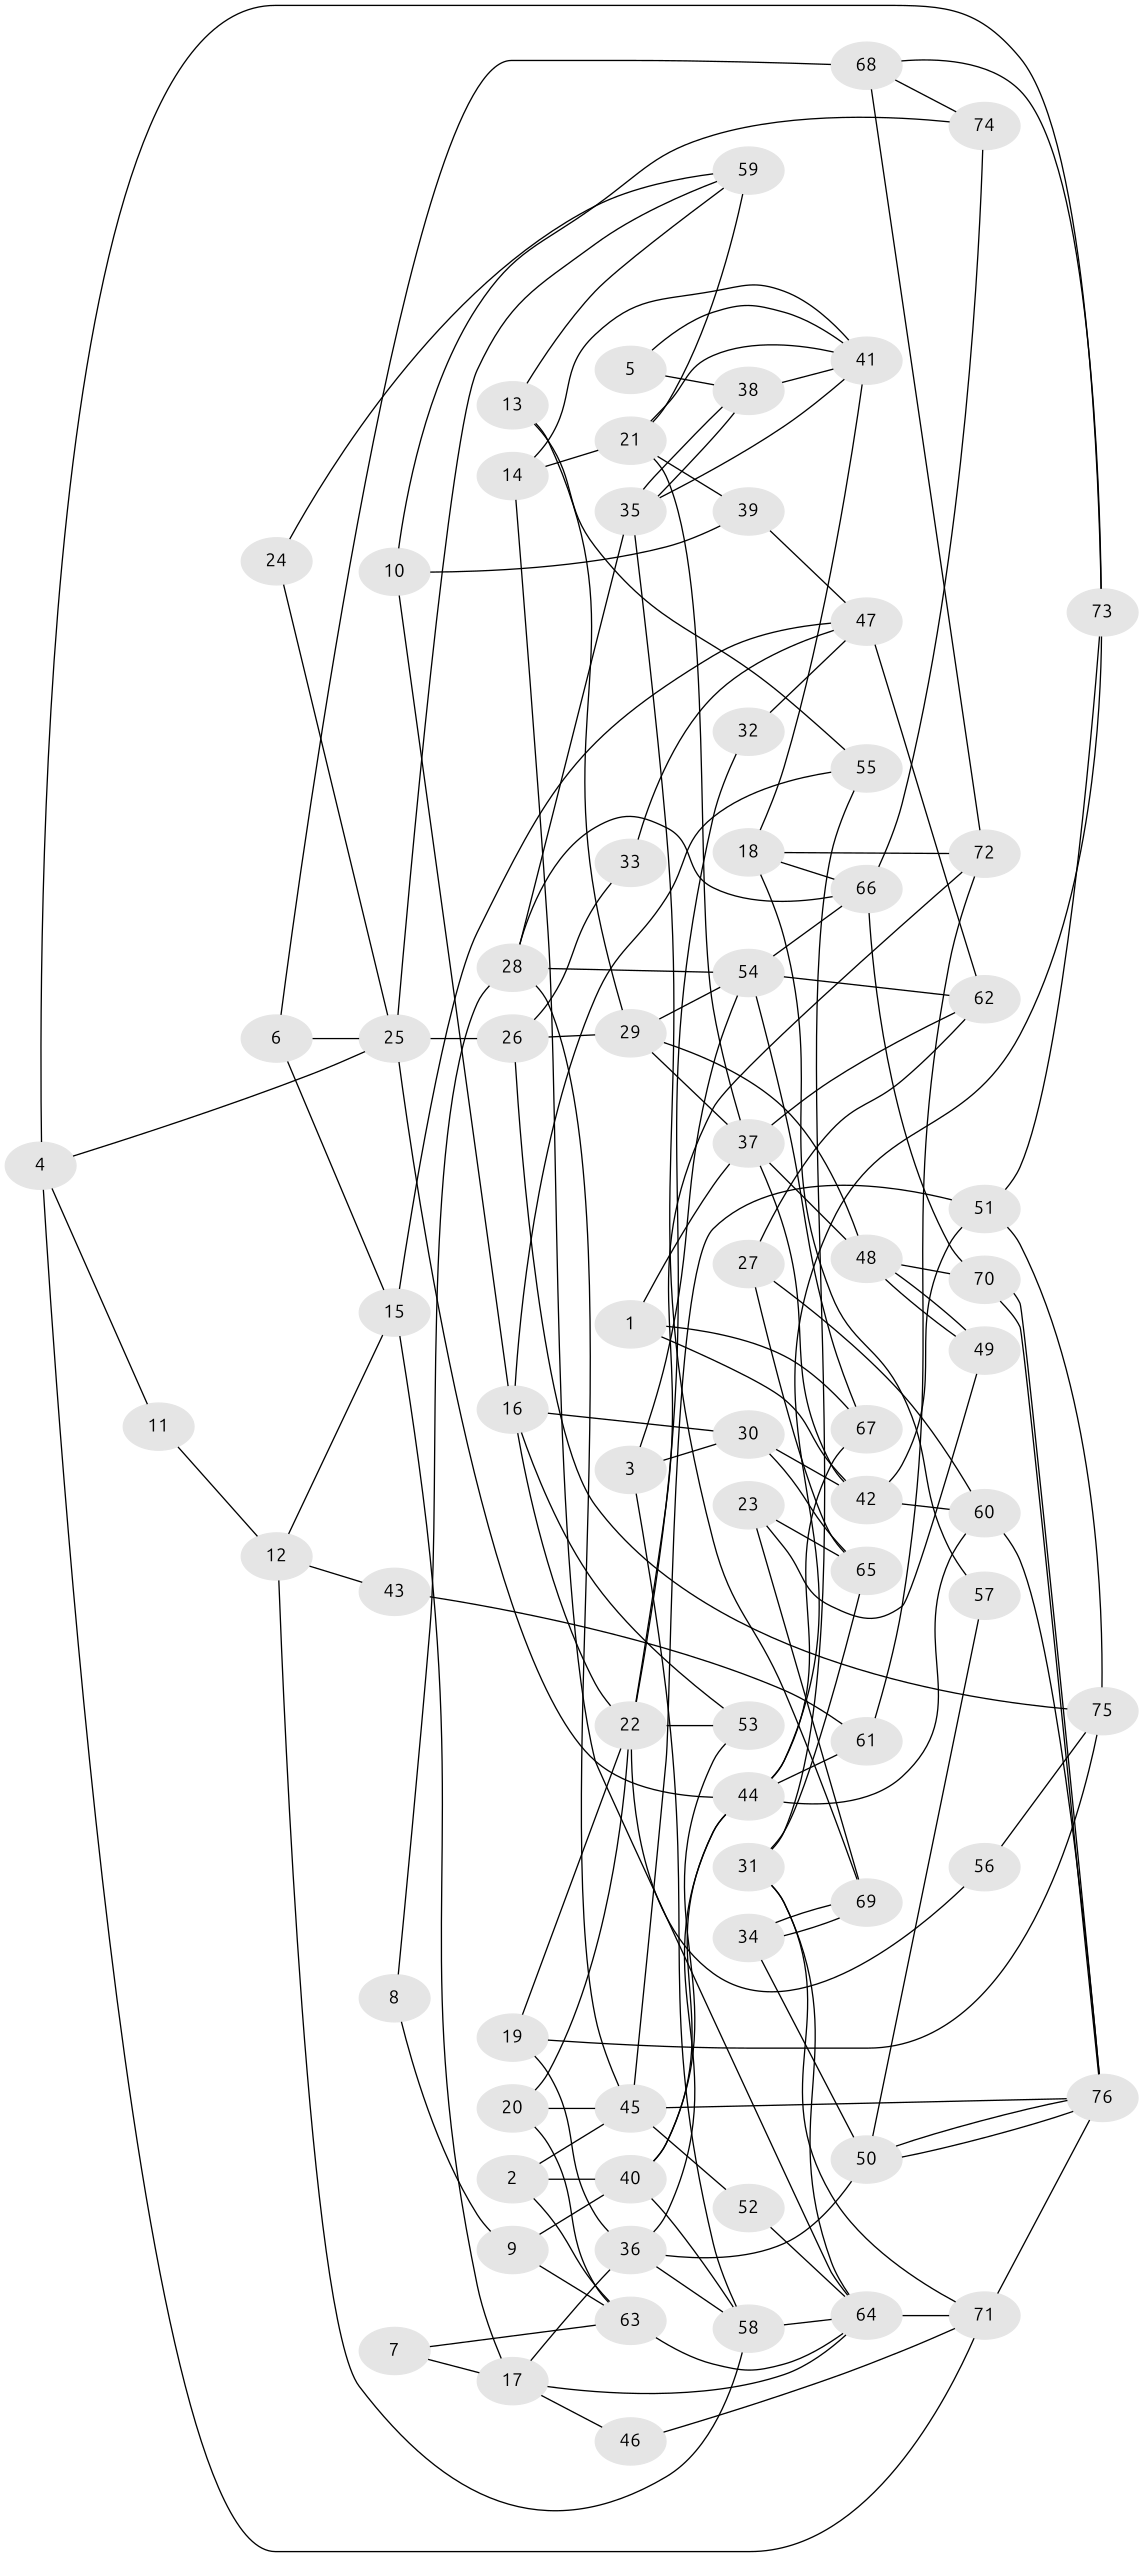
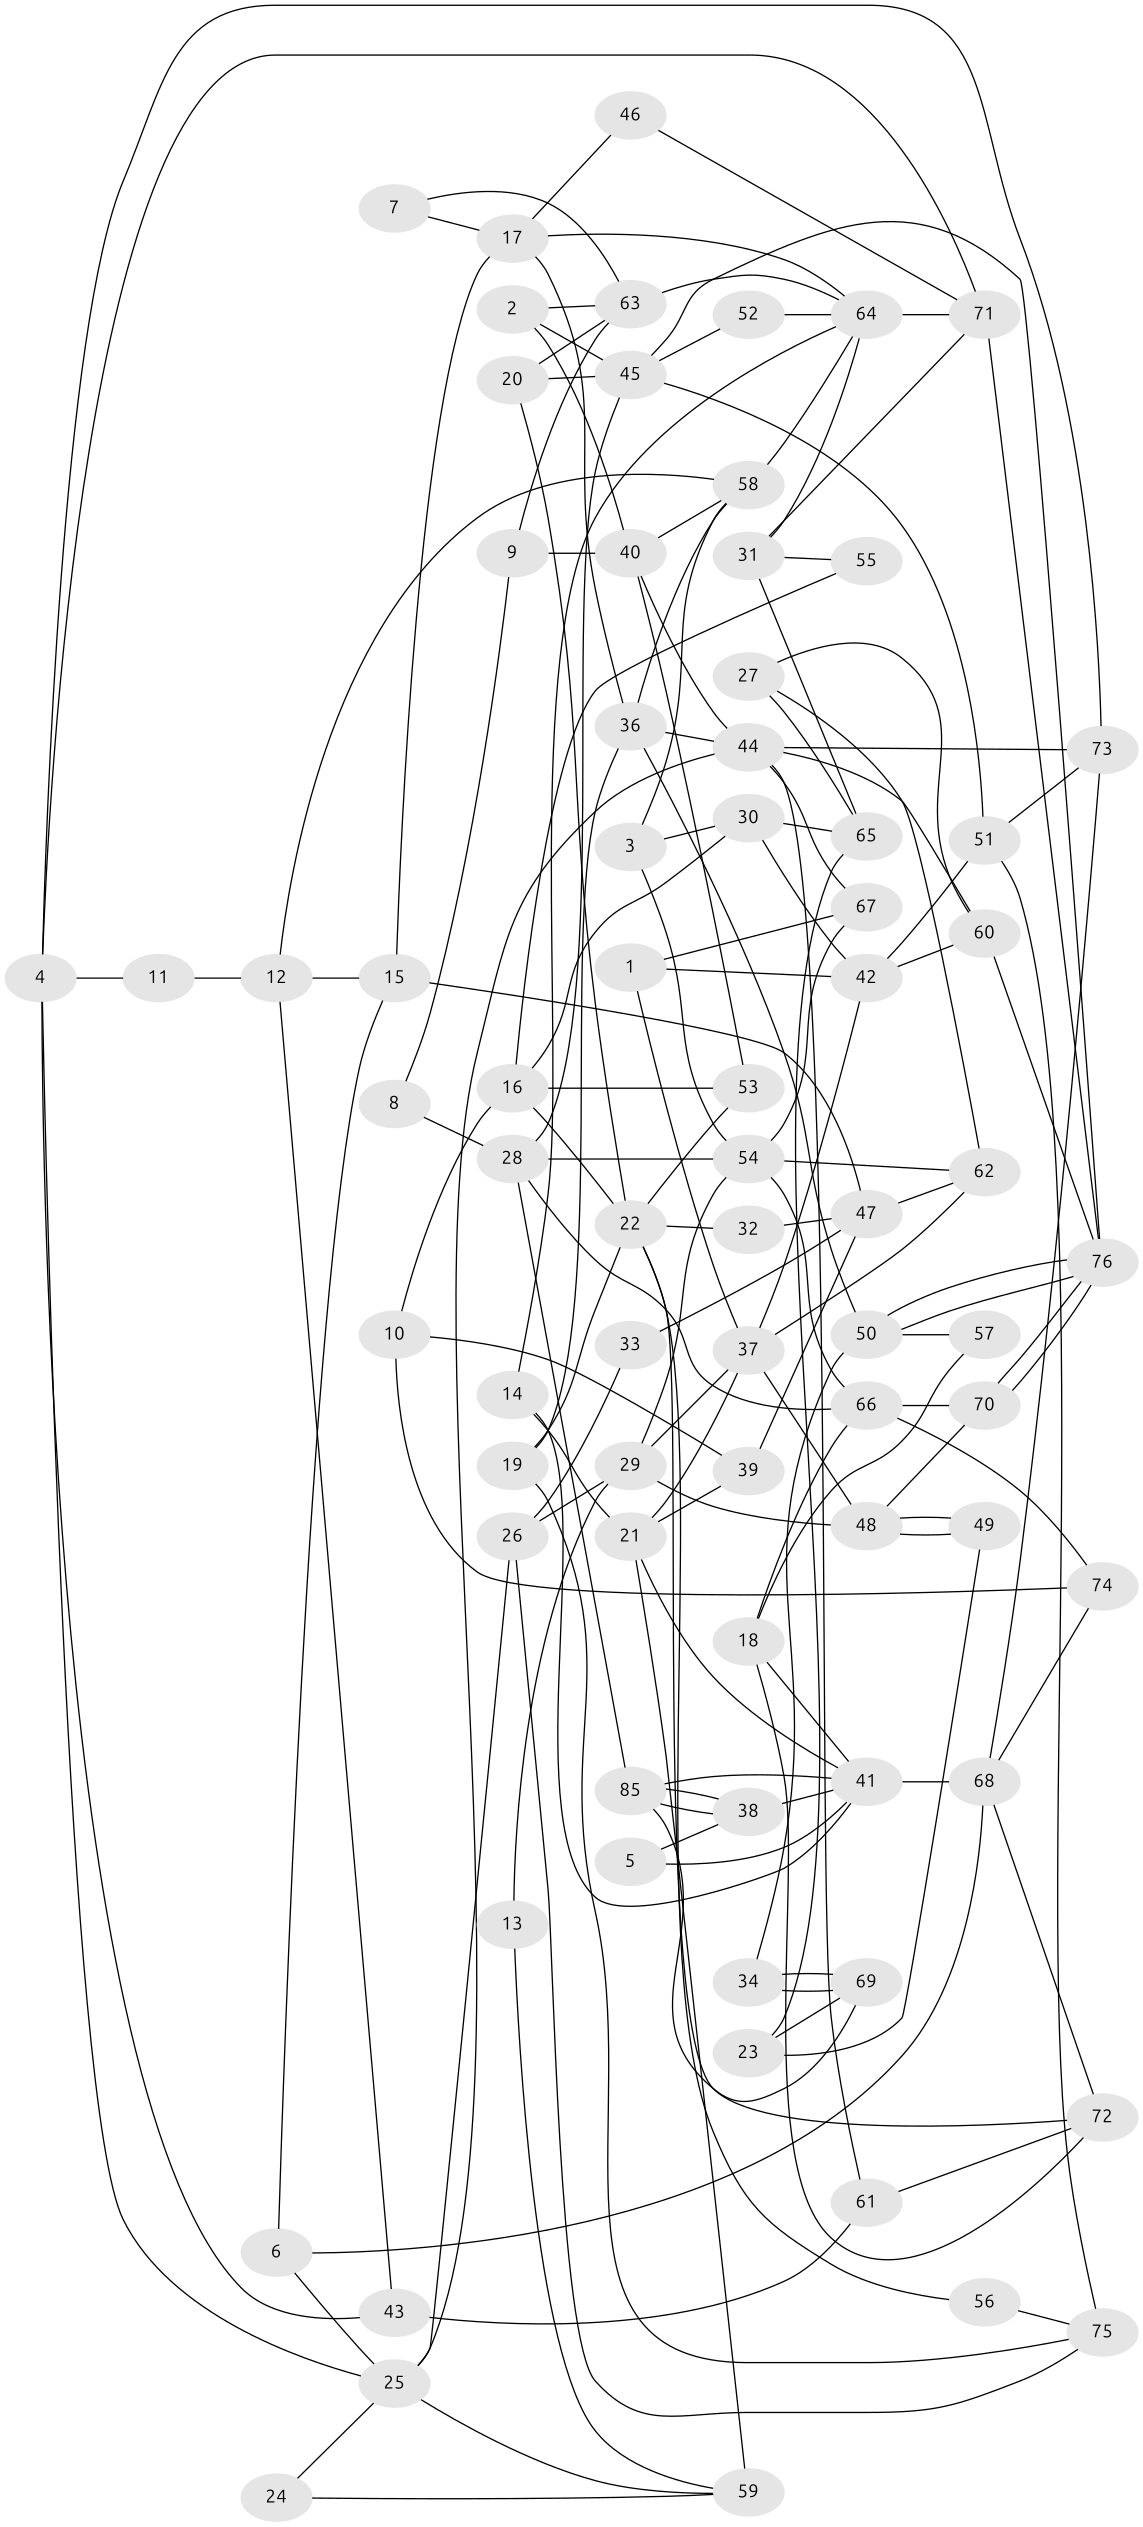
node "35": label "35" -> "85"
edge "13" -- "55": removed
edge "4" -- "43": added
edge "41" -- "68": added
